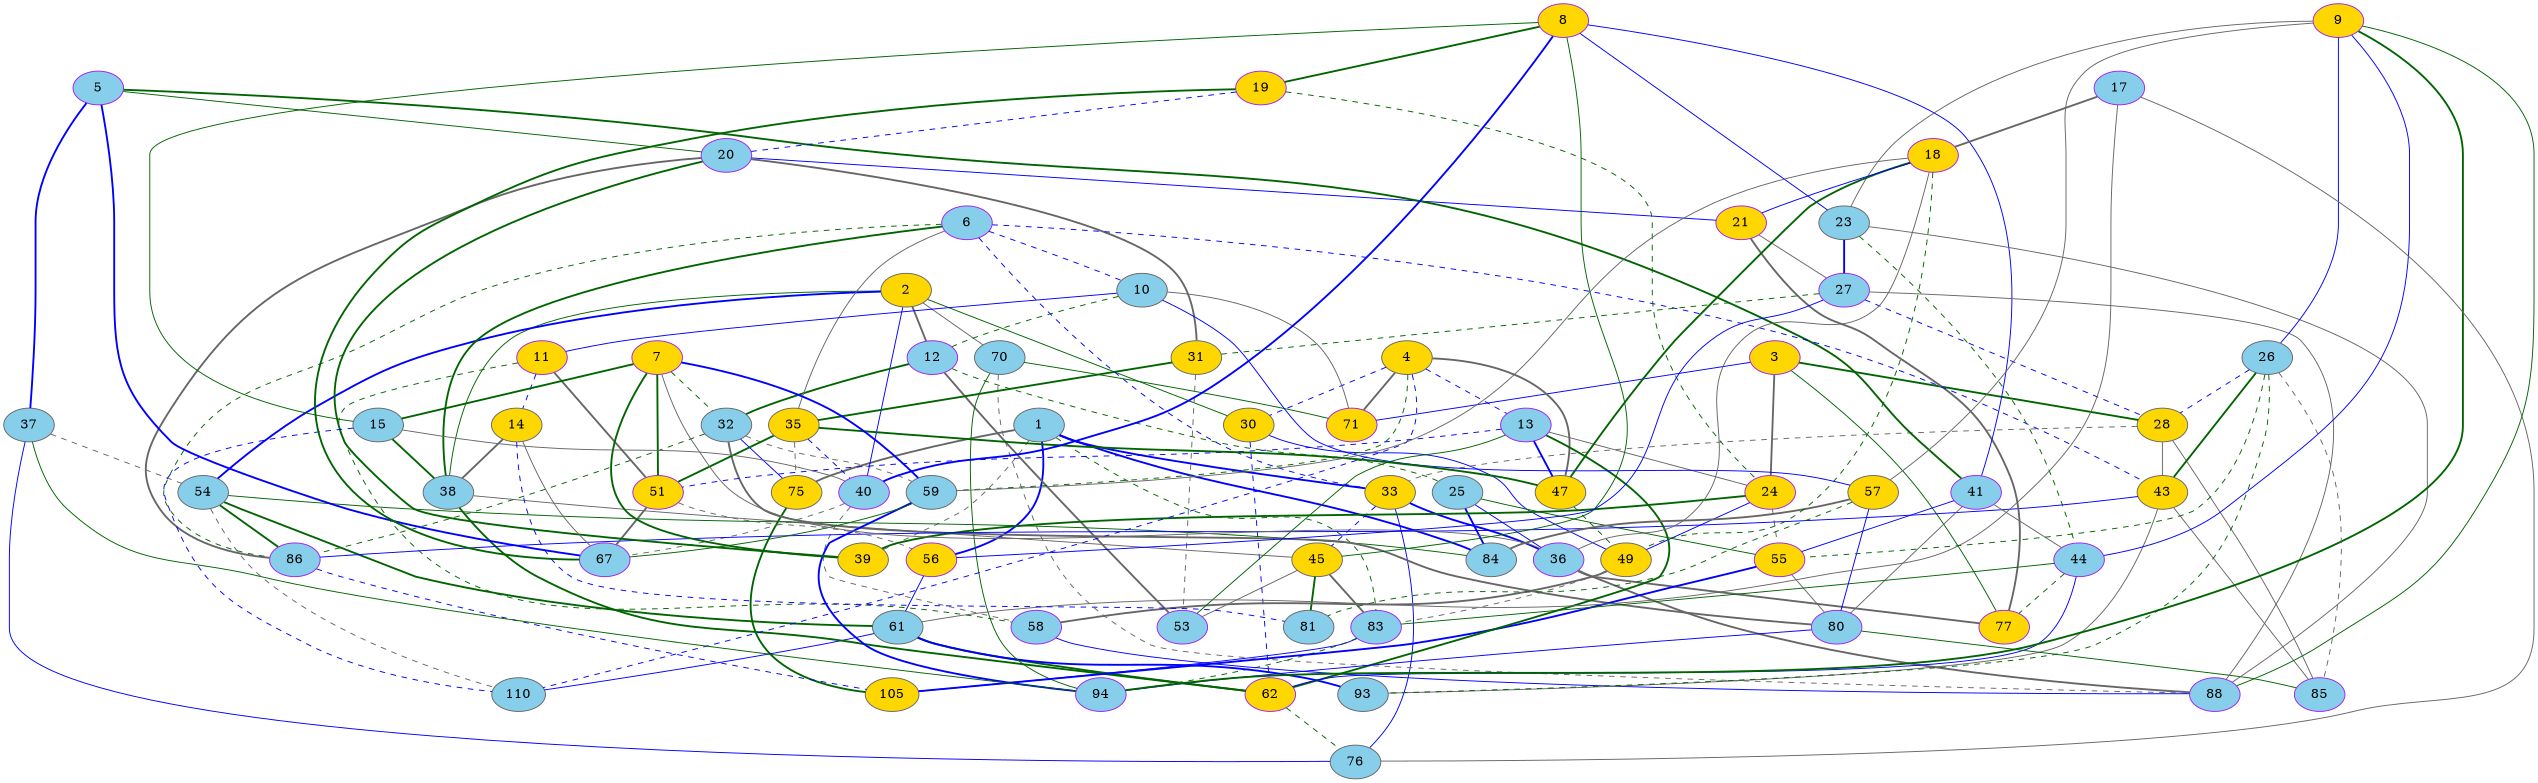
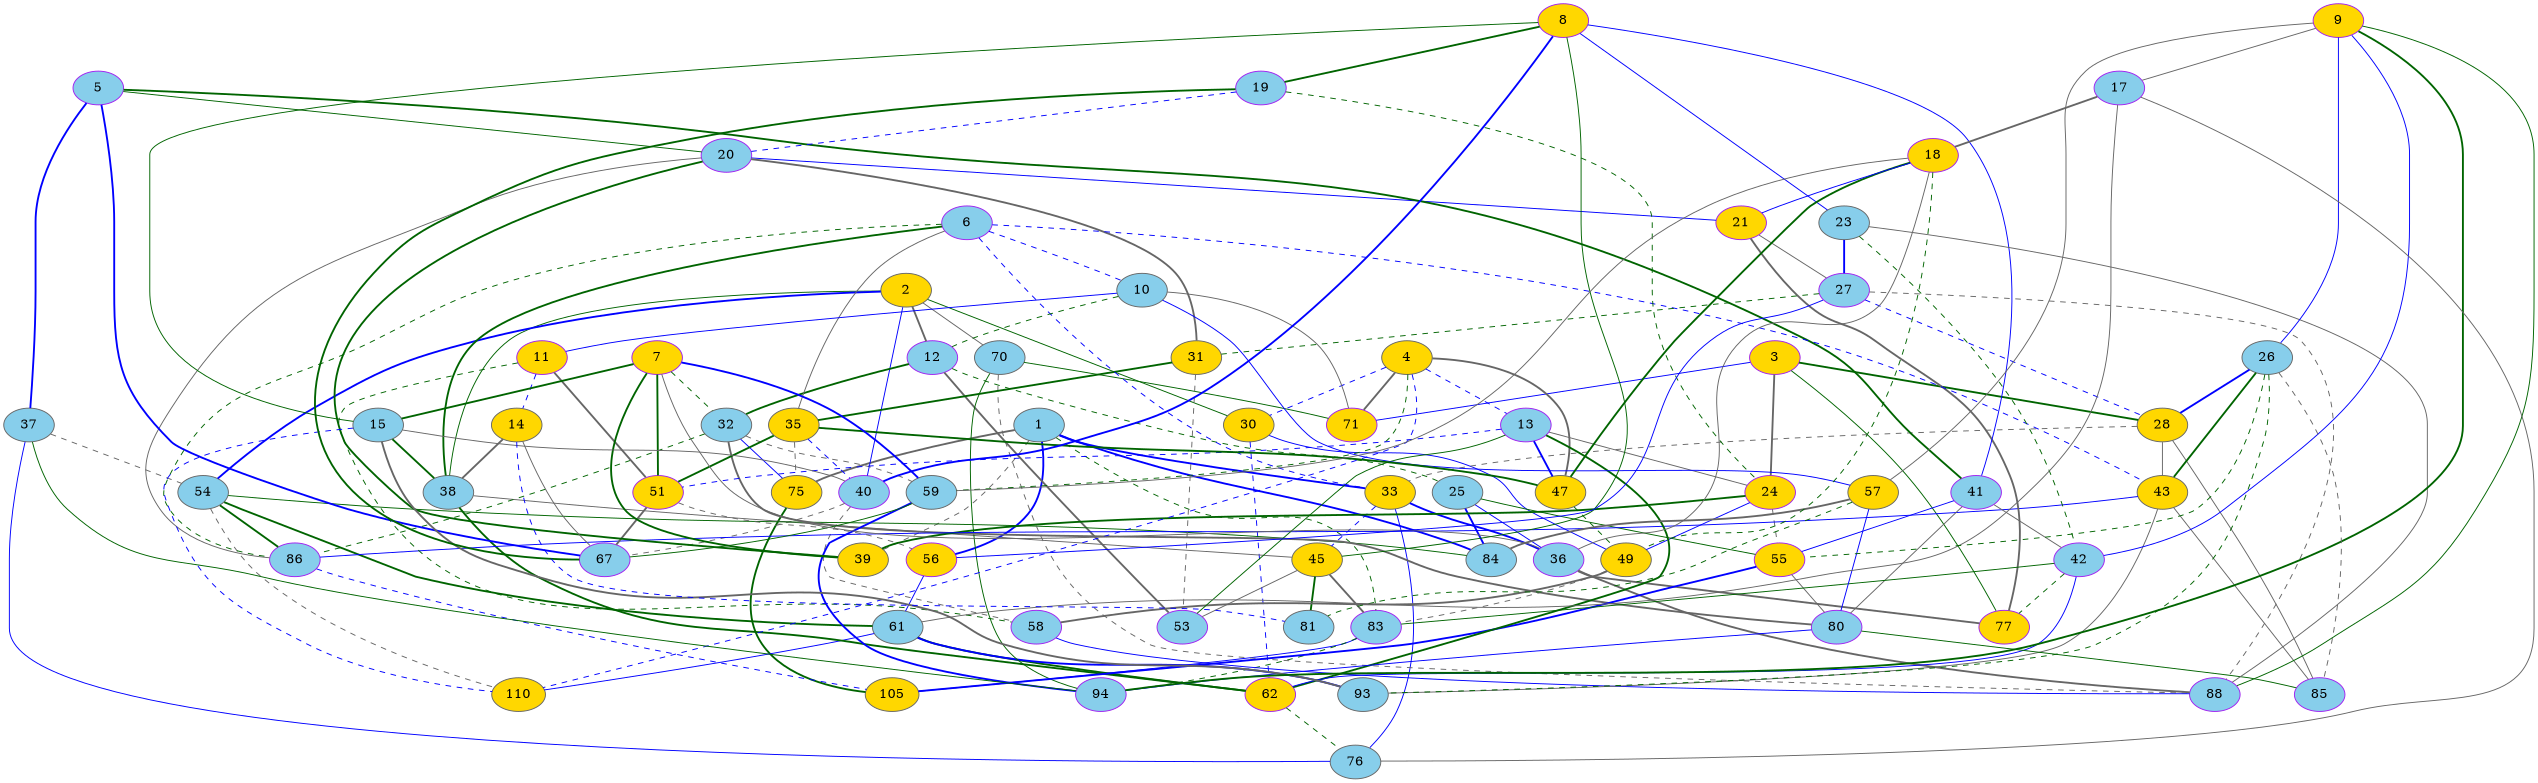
edge "9" -- "23": now "9" -- "17"
node "19": fillcolor gold -> skyblue
edge "20" -- "86": style bold -> solid
edge "27" -- "88": style solid -> dashed
edge "26" -- "28": style dashed -> bold
node "44": label "44" -> "42"
edge "15" -- "93": added
node "110": fillcolor skyblue -> gold
